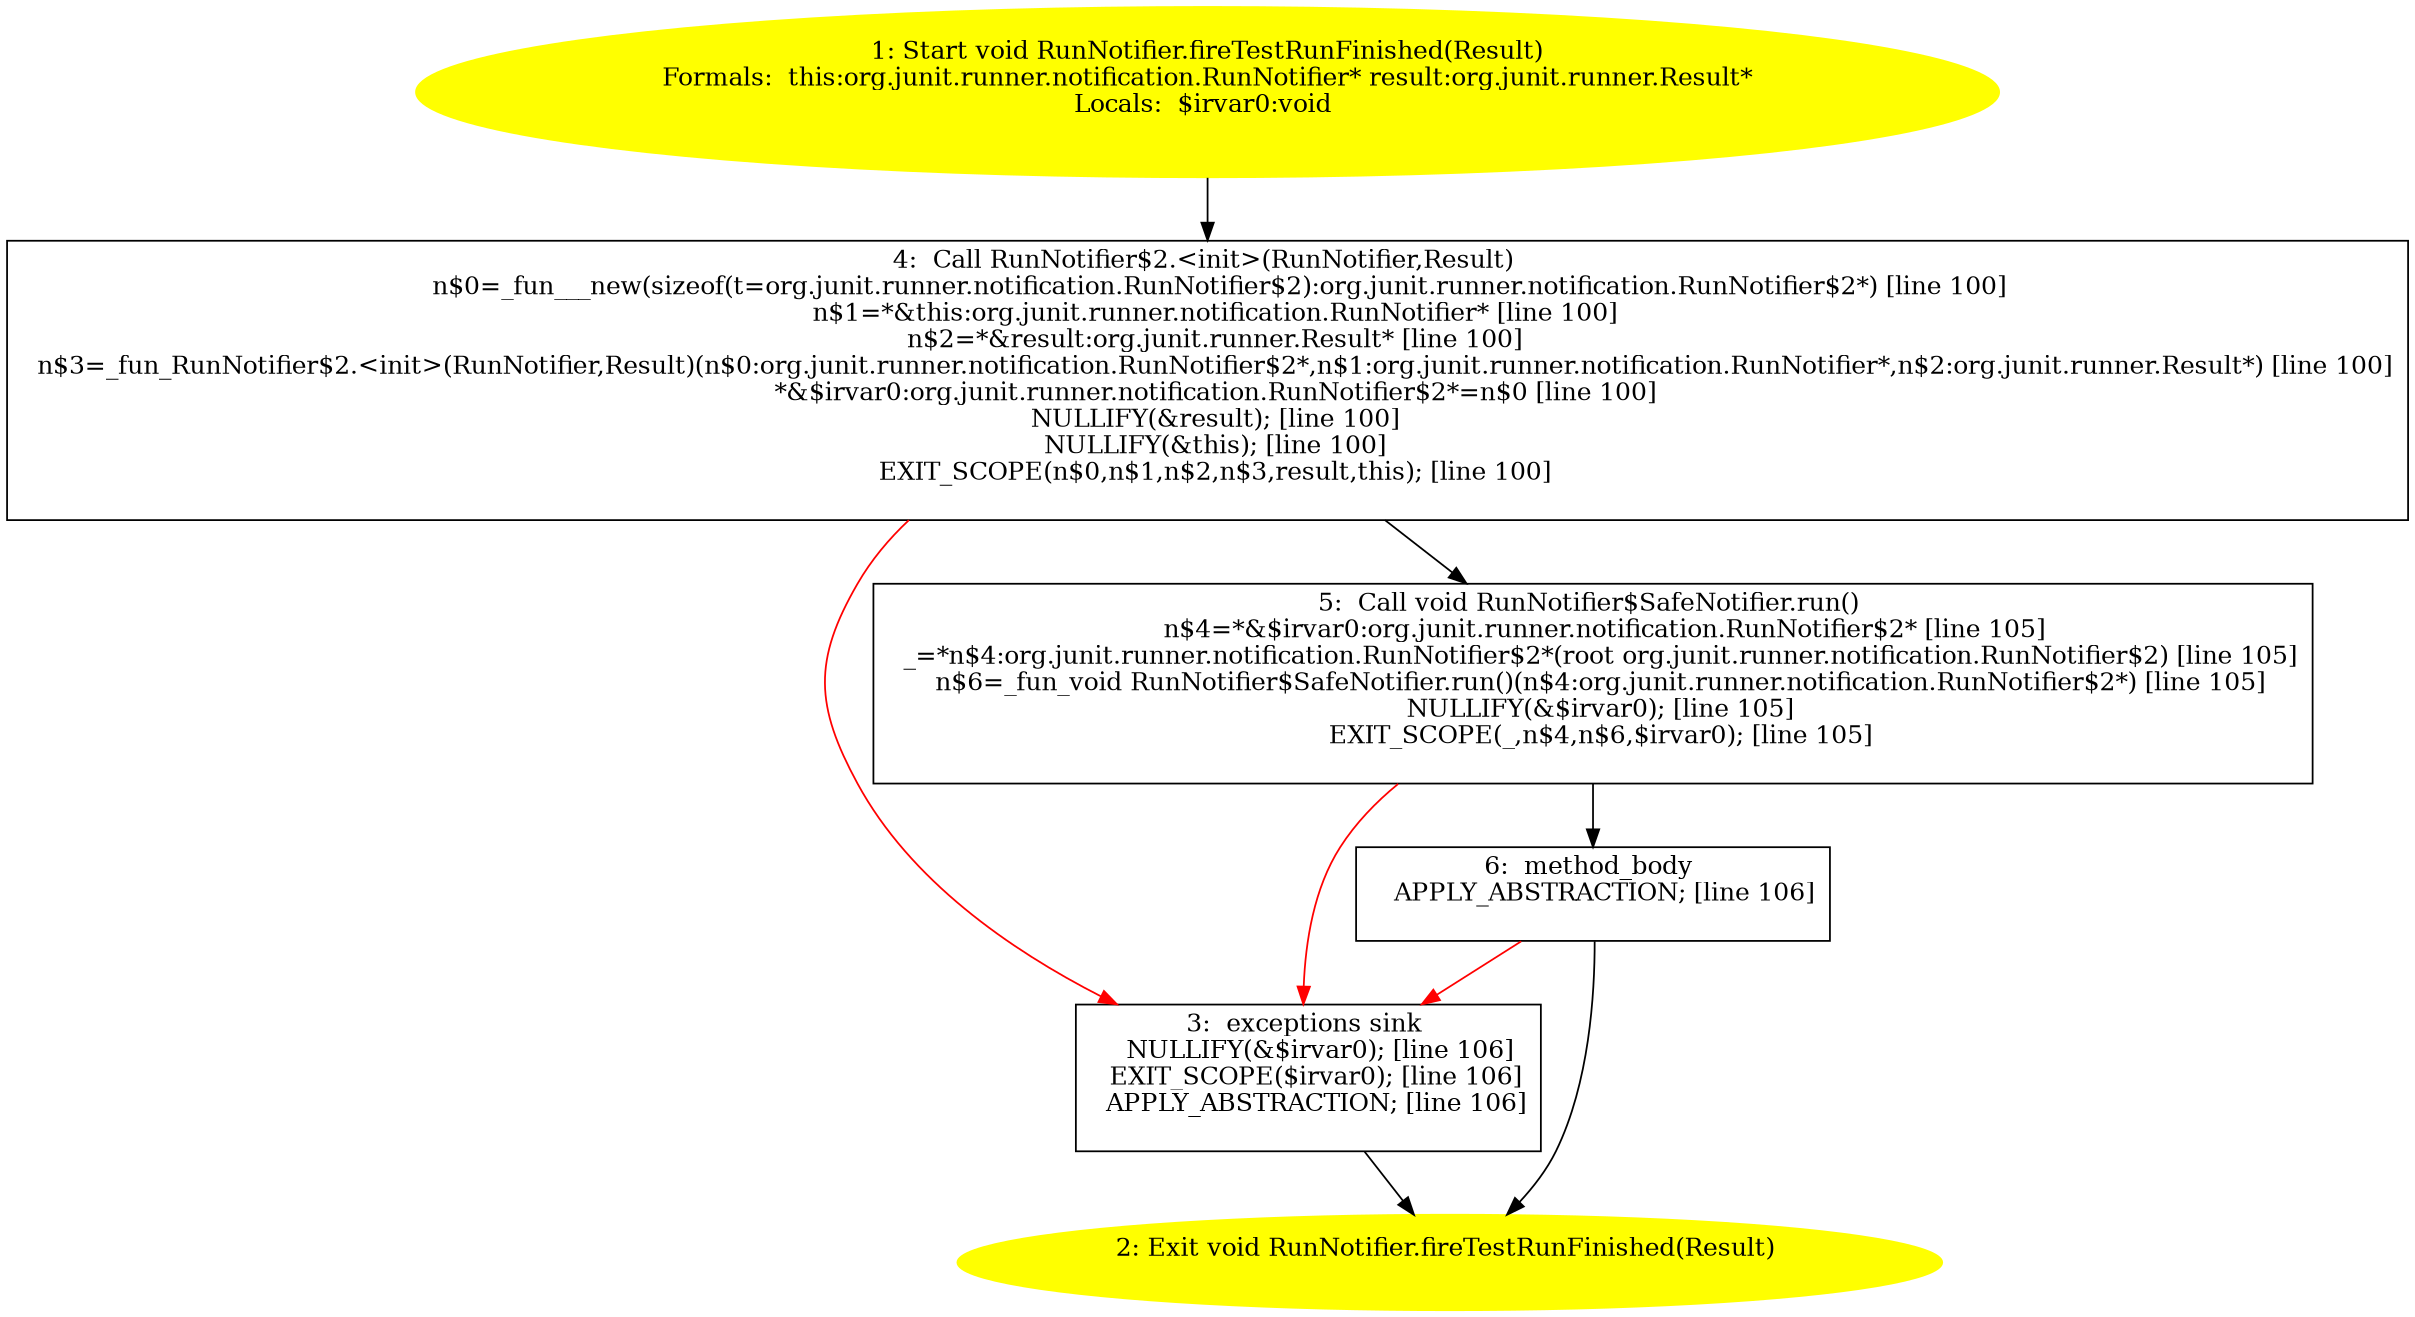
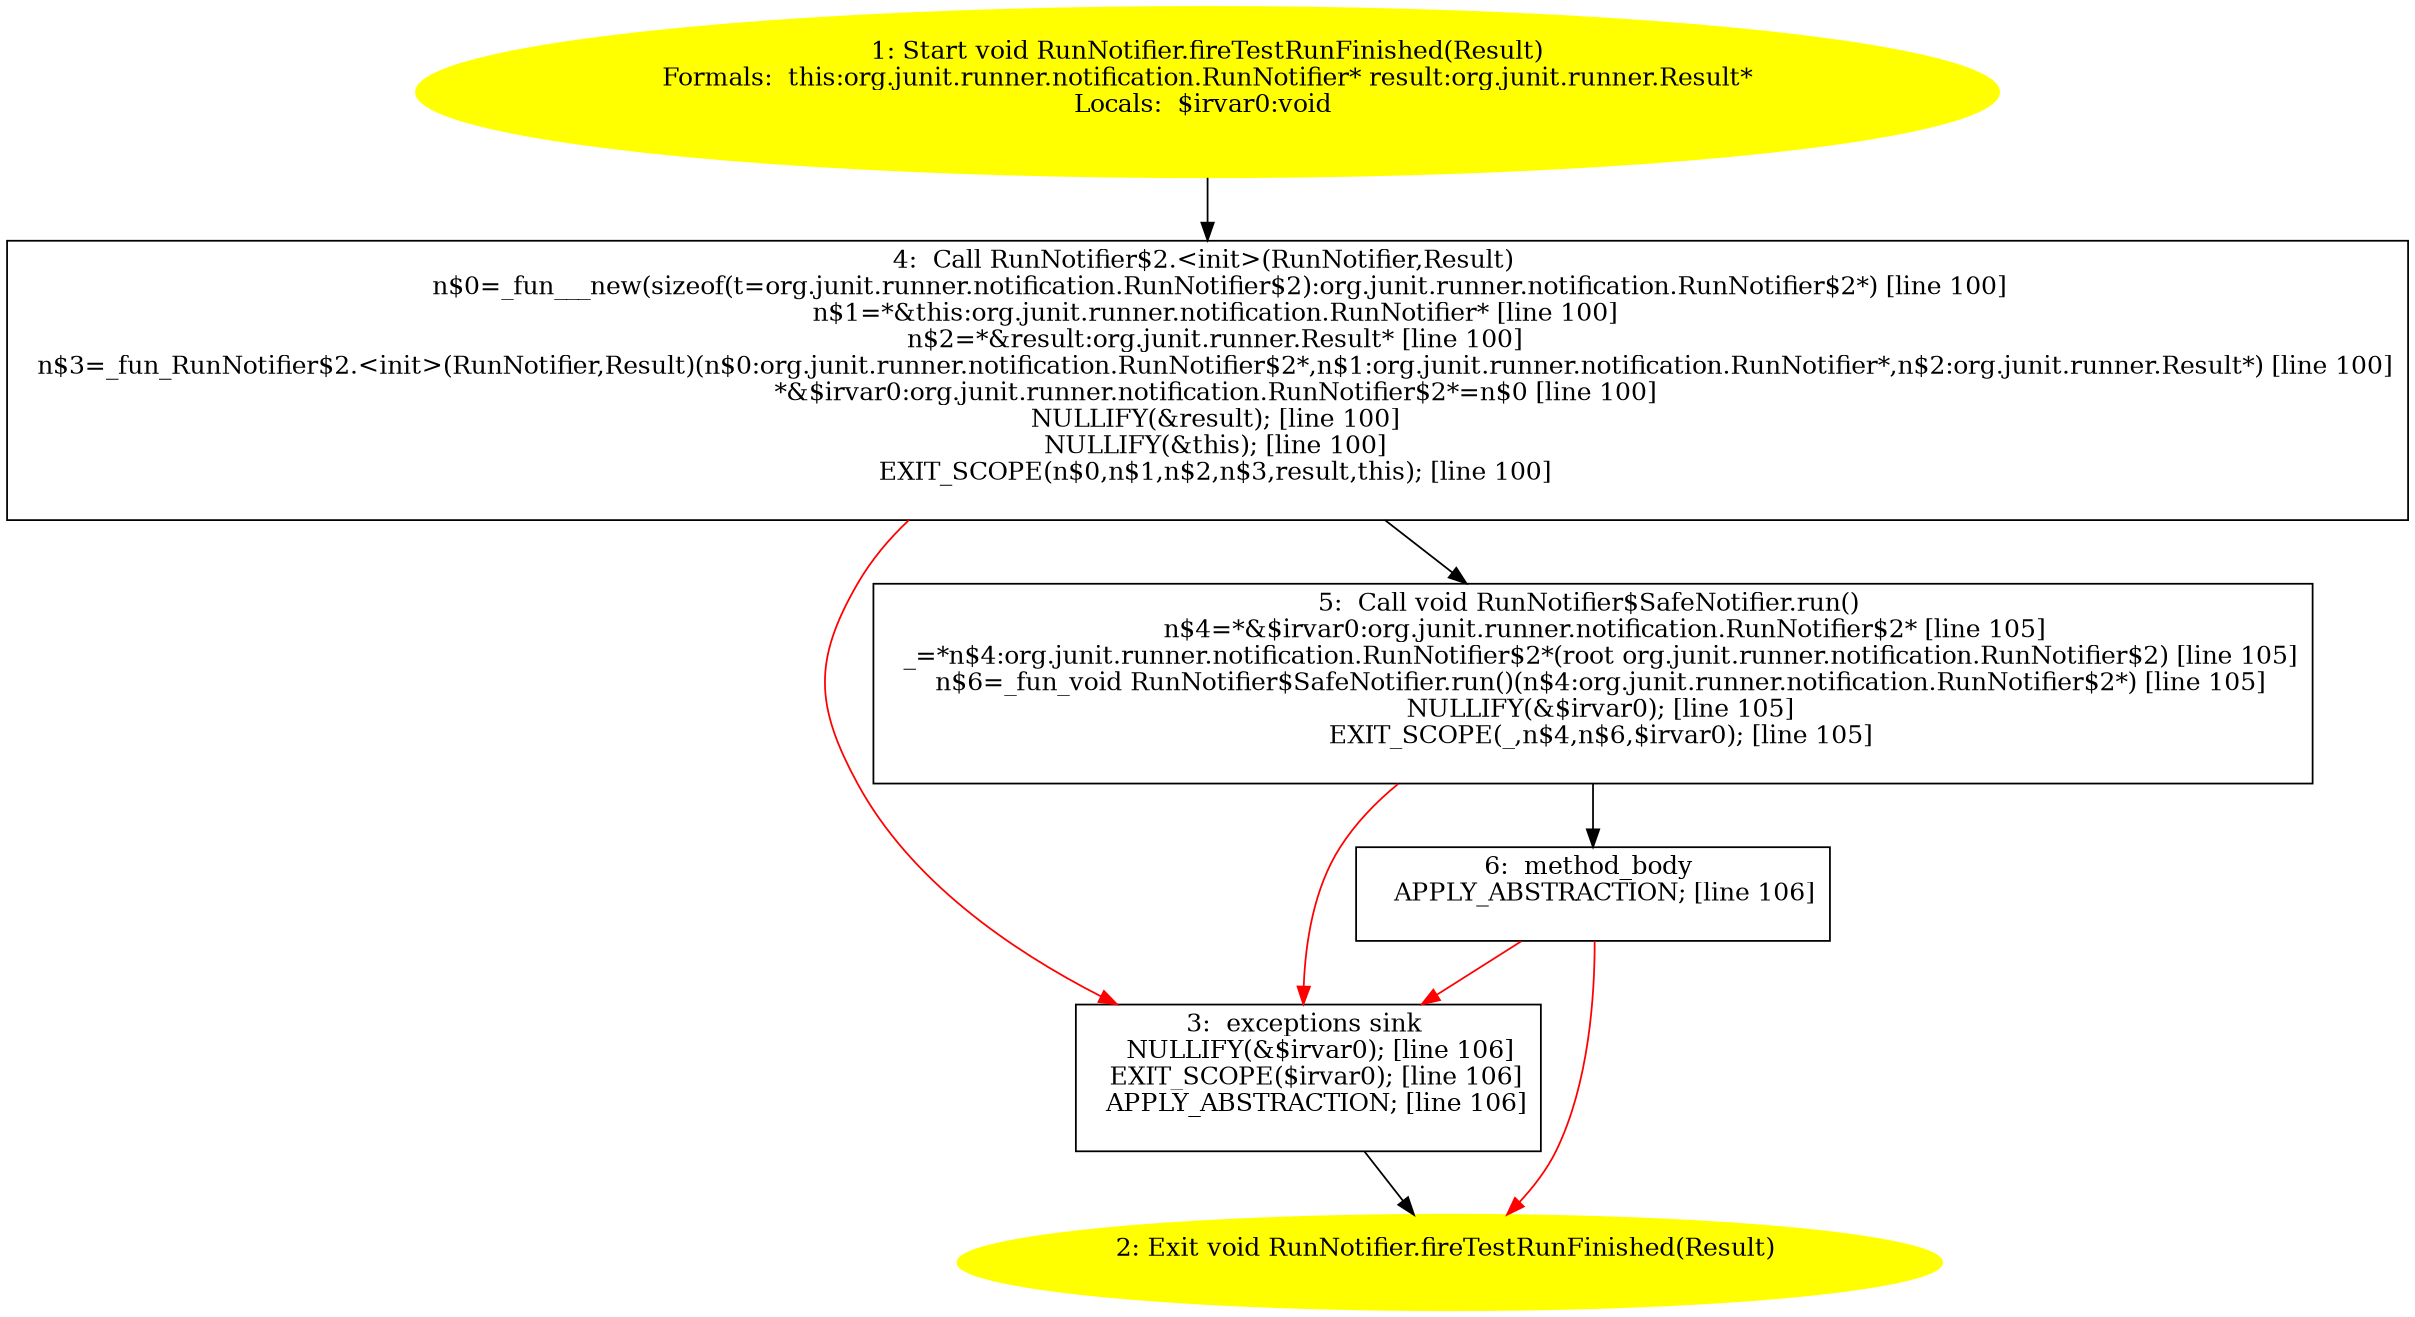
edge "6:  method_body APPLY_ABSTRACTION; [line 106]" -> "2: Exit void RunNotifier.fireTestRunFinished(Result)": color black -> red
